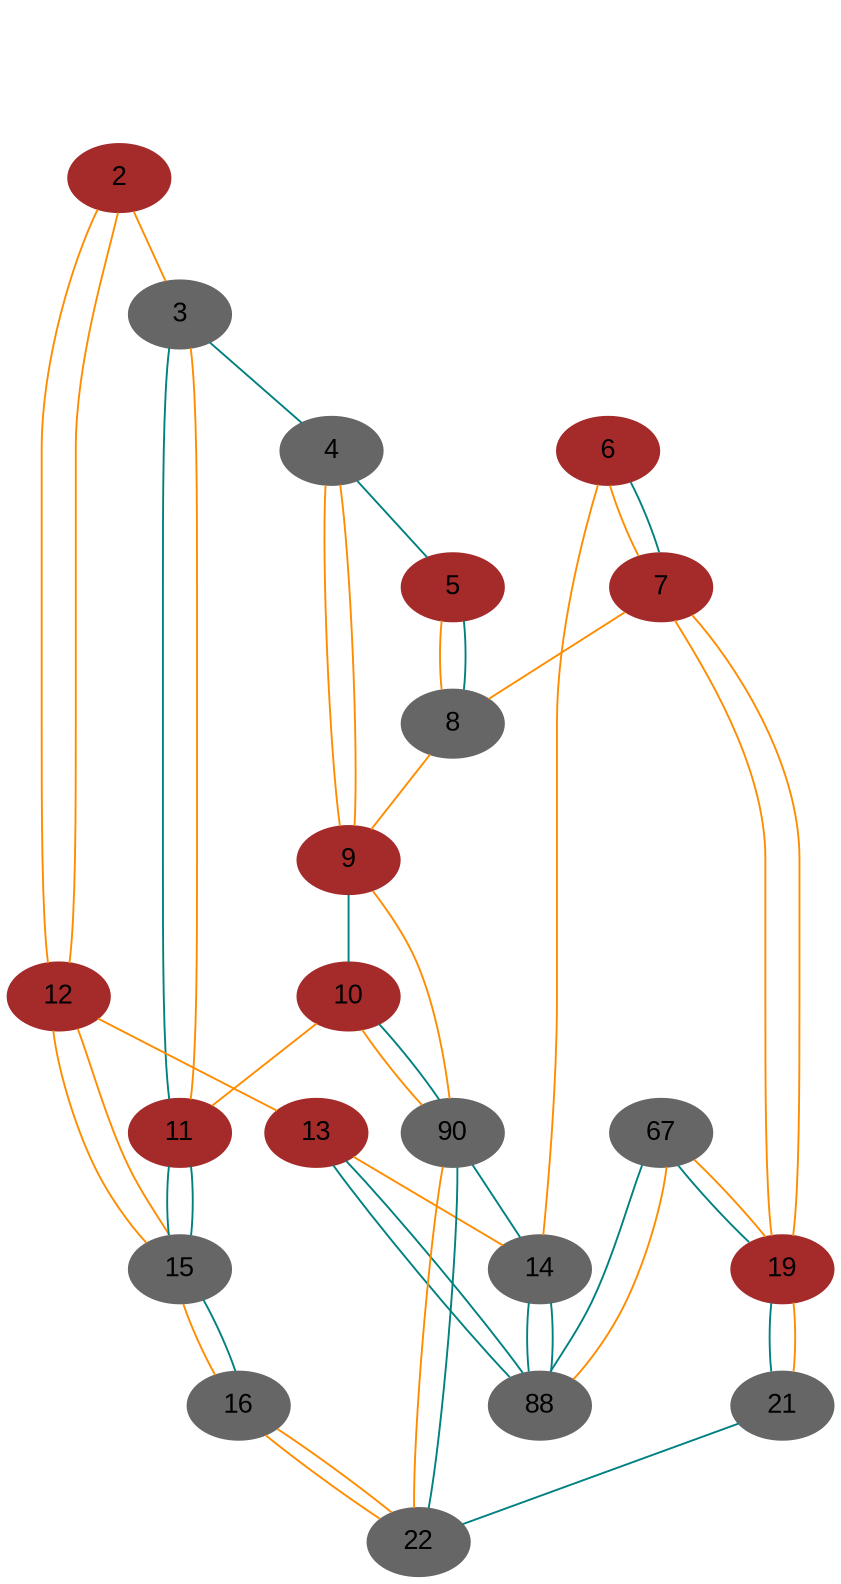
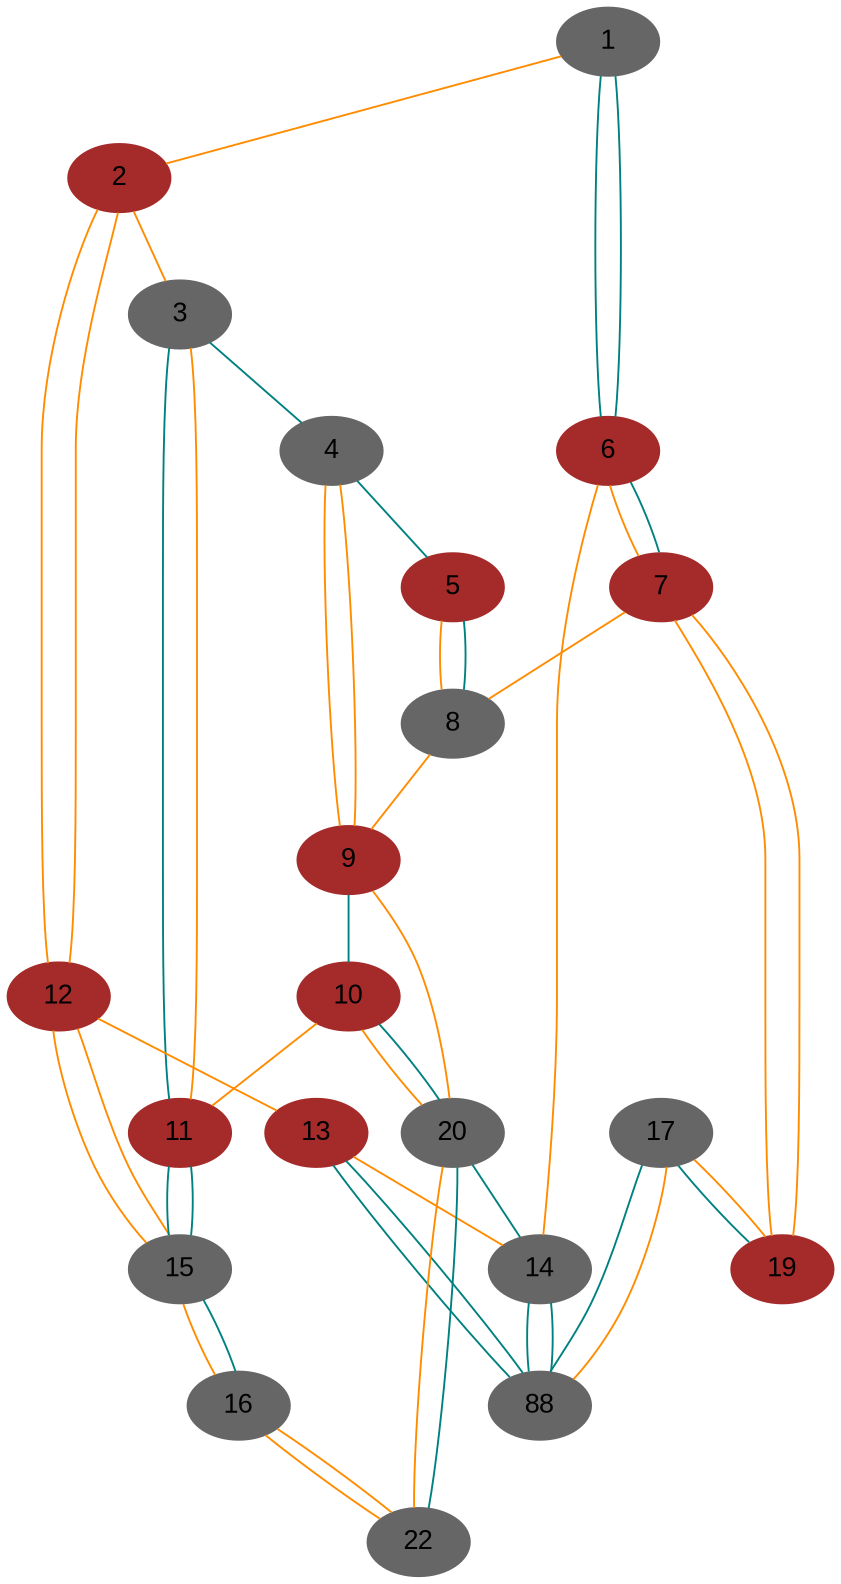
node "1": added
node "90": label "90" -> "20"
node "67": label "67" -> "17"
node "21": removed
